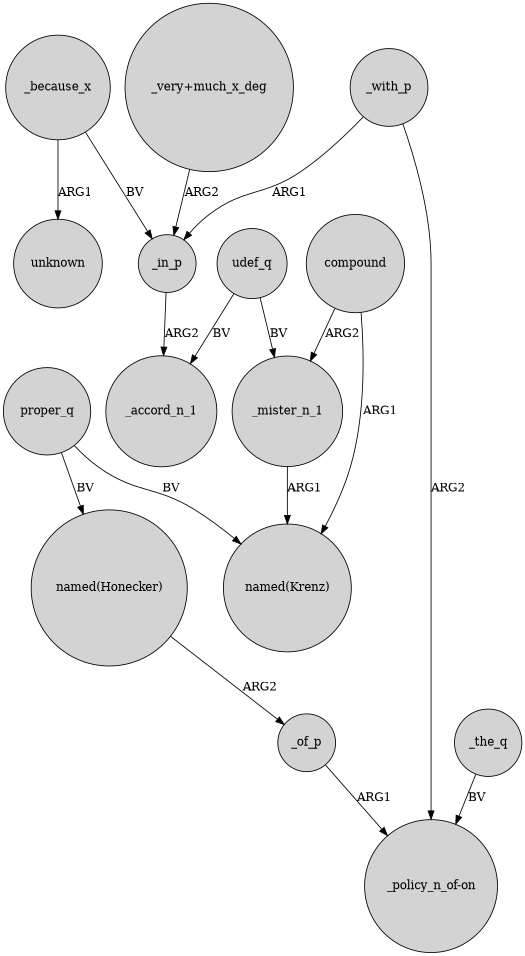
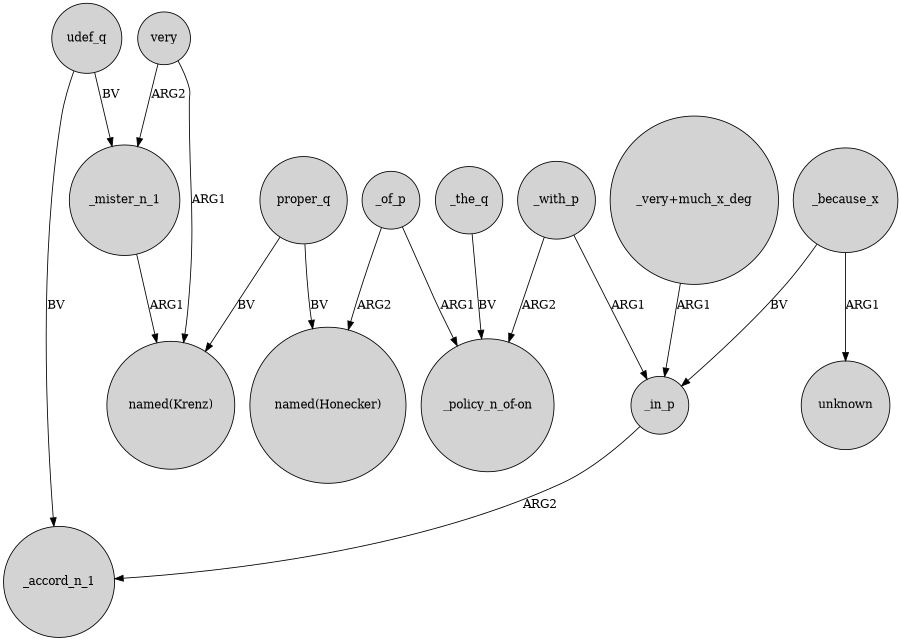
edge "_very+much_x_deg" -> "_in_p": label "ARG2" -> "ARG1"
node "compound": label "compound" -> "very"
edge "named(Honecker)" -> "_of_p": reversed
